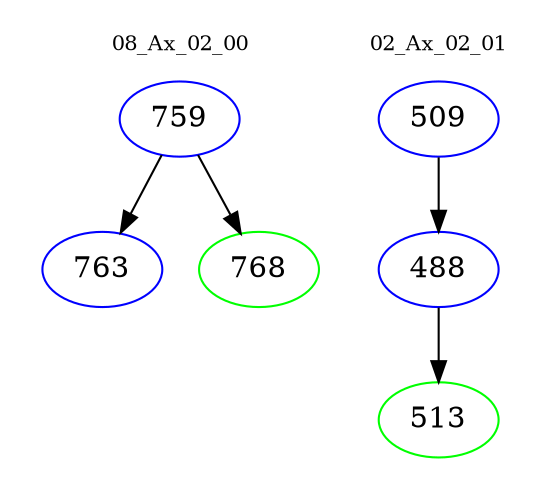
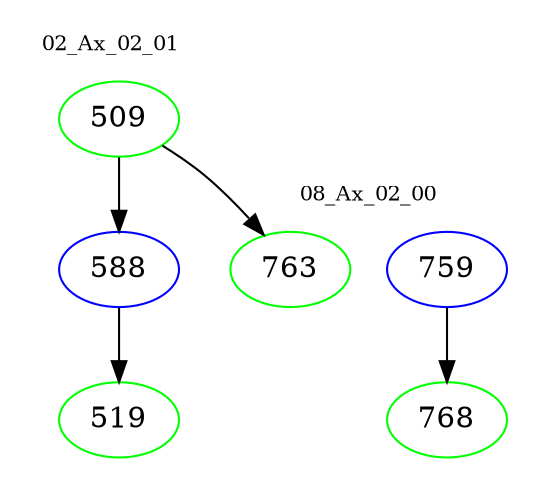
node "509": color blue -> green
edge "759" -> "763": now "509" -> "763"
node "763": color blue -> green
node "488": label "488" -> "588"
node "513": label "513" -> "519"
